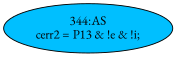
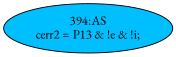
node "344:AS cerr2 = P13 & !e & !i;": label "344:AS cerr2 = P13 & !e & !i;" -> "394:AS cerr2 = P13 & !e & !i;"
